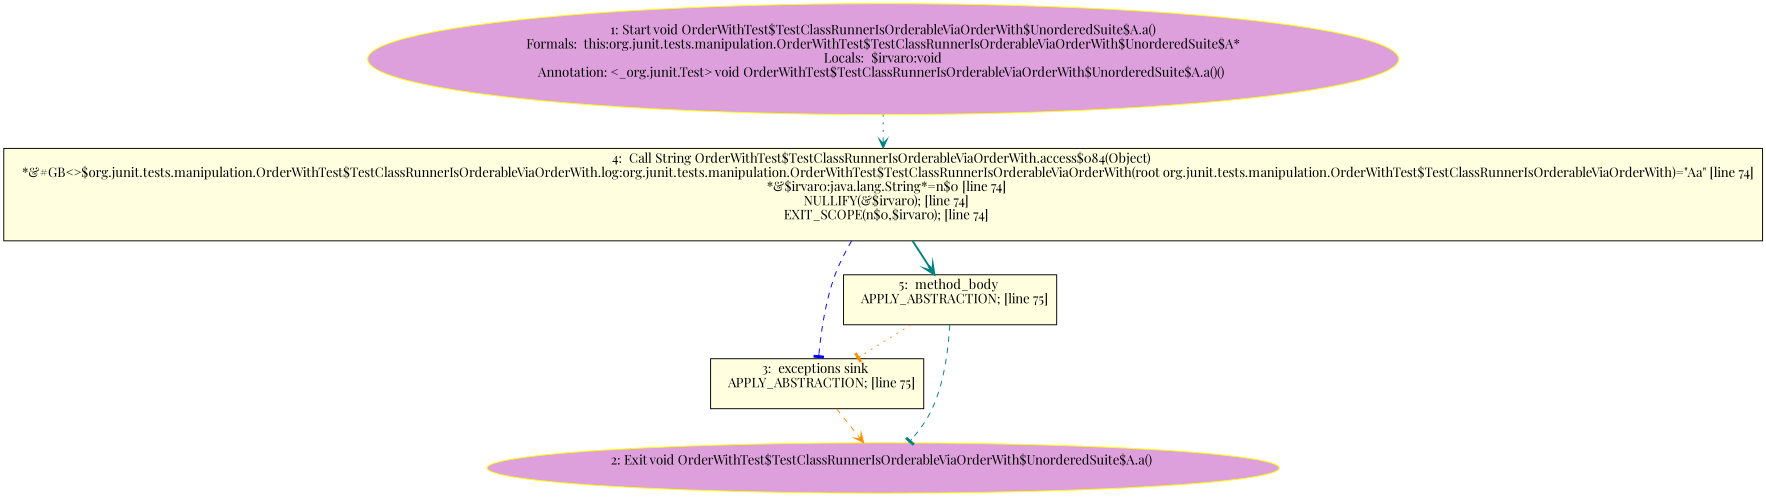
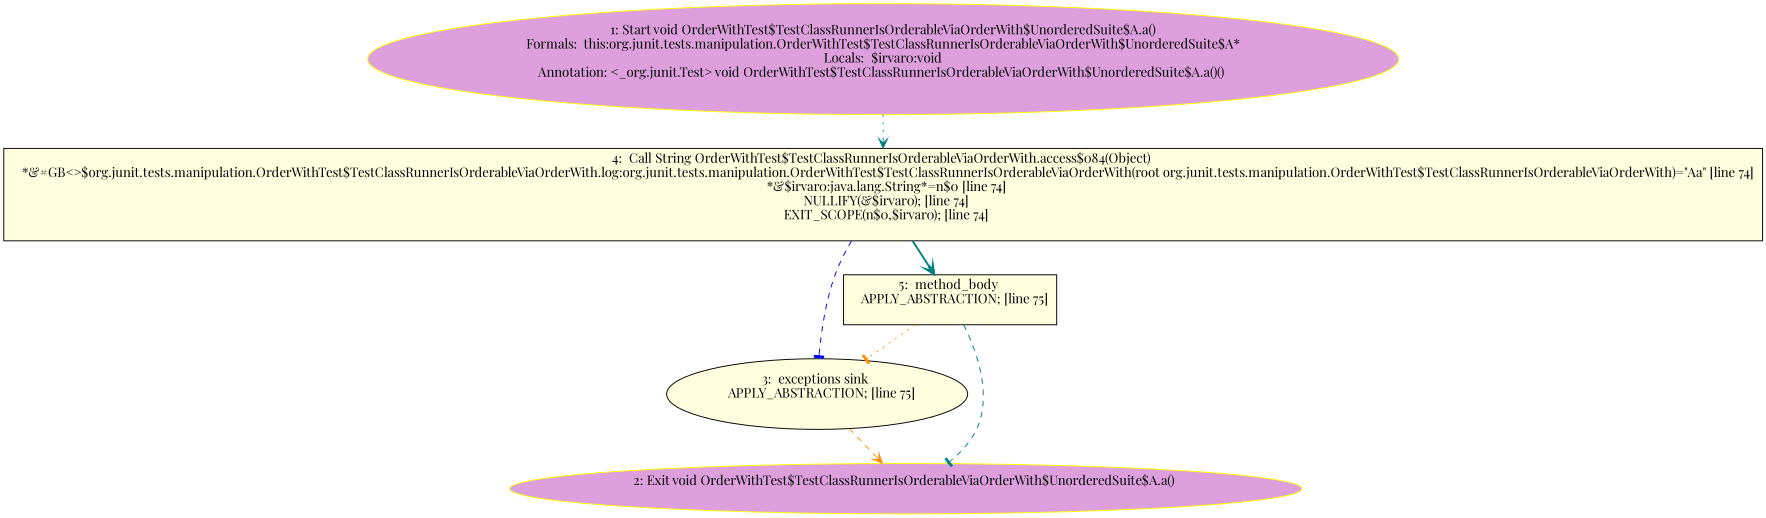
node "3:  exceptions sink APPLY_ABSTRACTION; [line 75]": shape box -> ellipse
